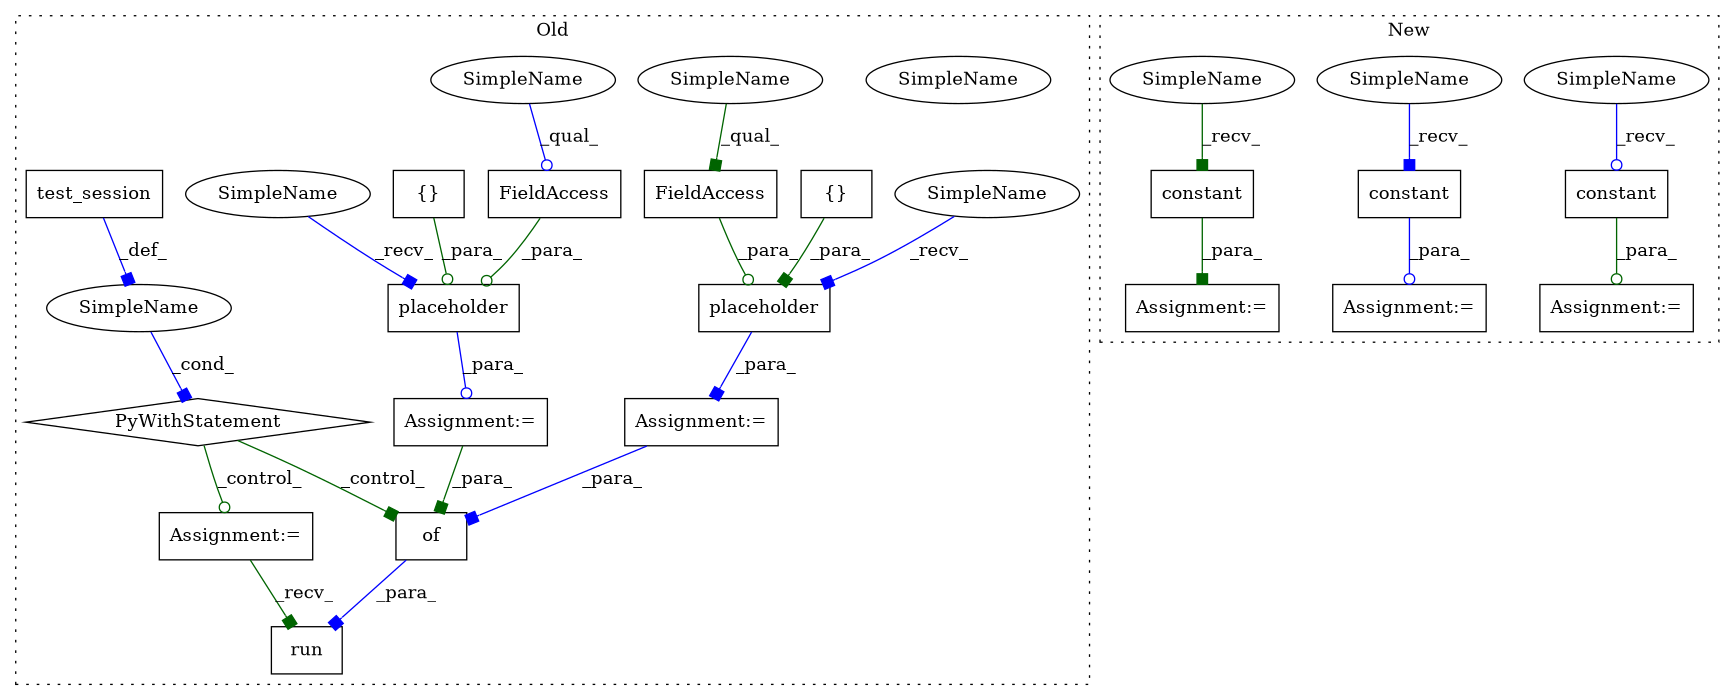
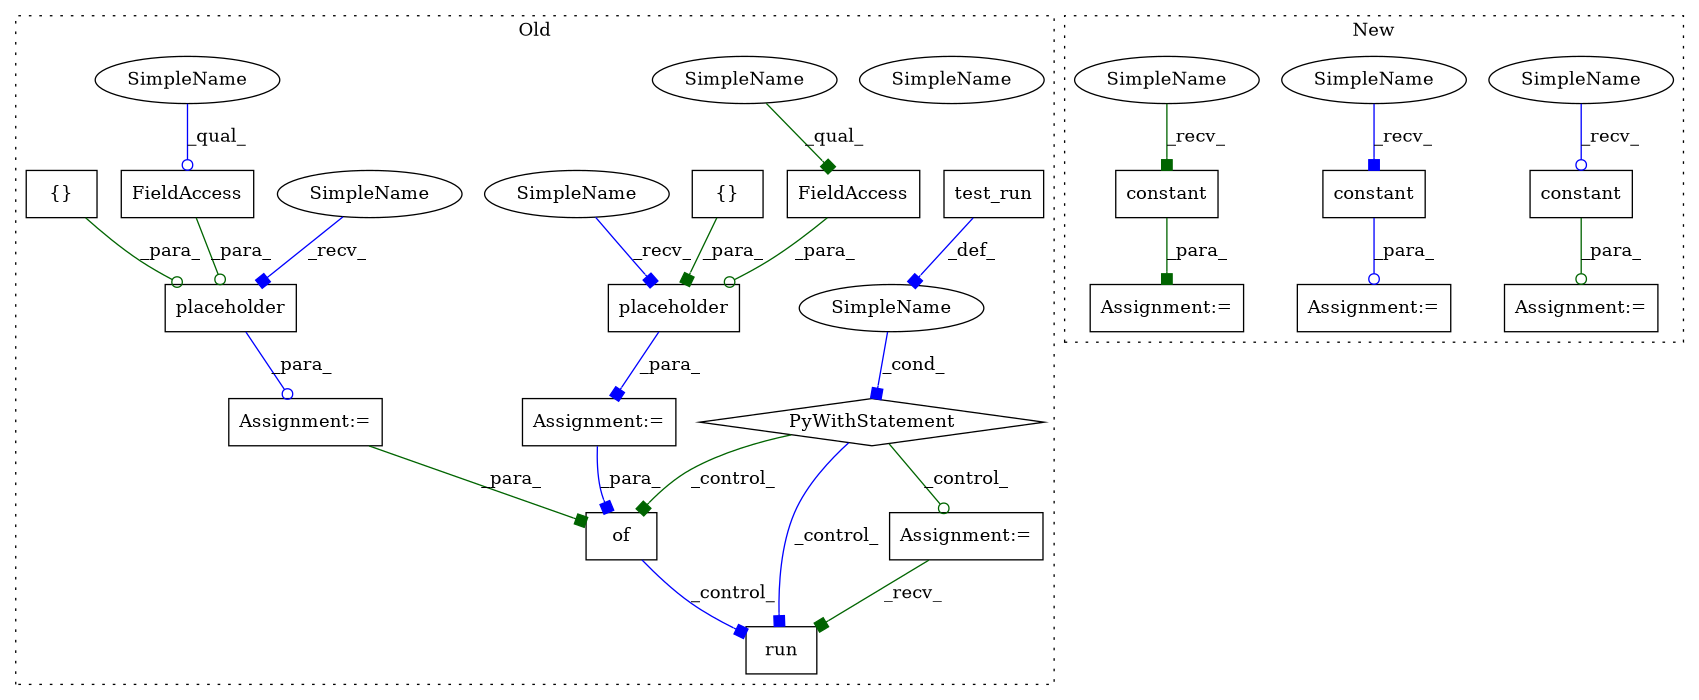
node "test_session": label "test_session" -> "test_run"
edge "PyWithStatement" -> "run": added, label "_control_"
edge "of" -> "run": label "_para_" -> "_control_"
